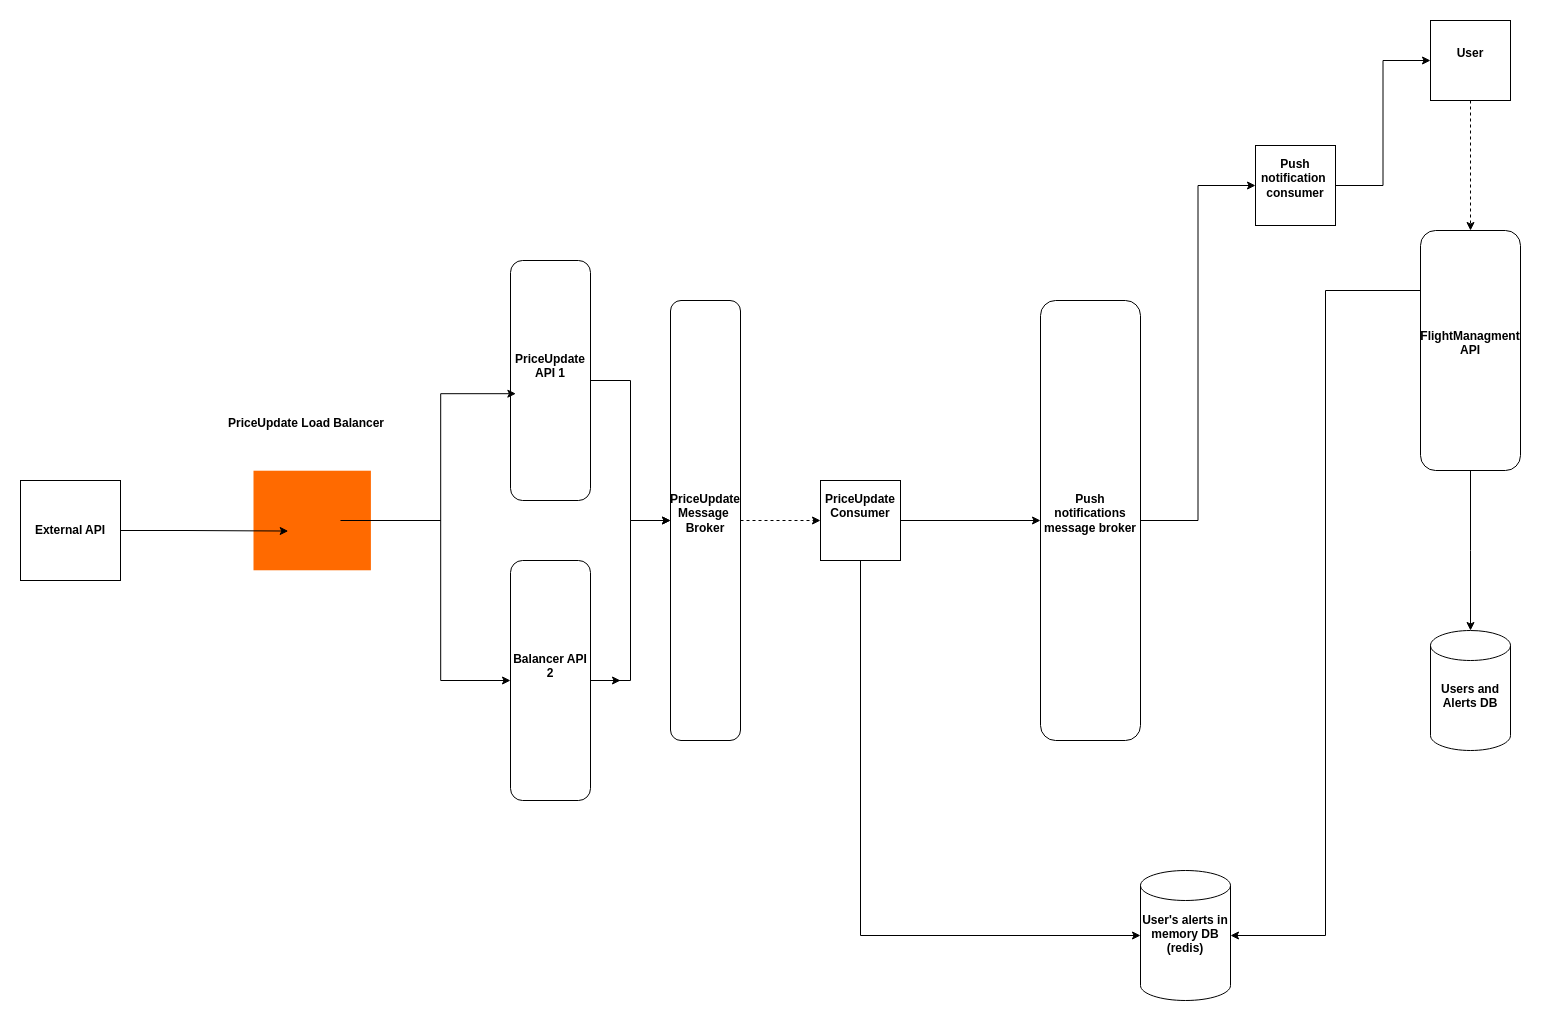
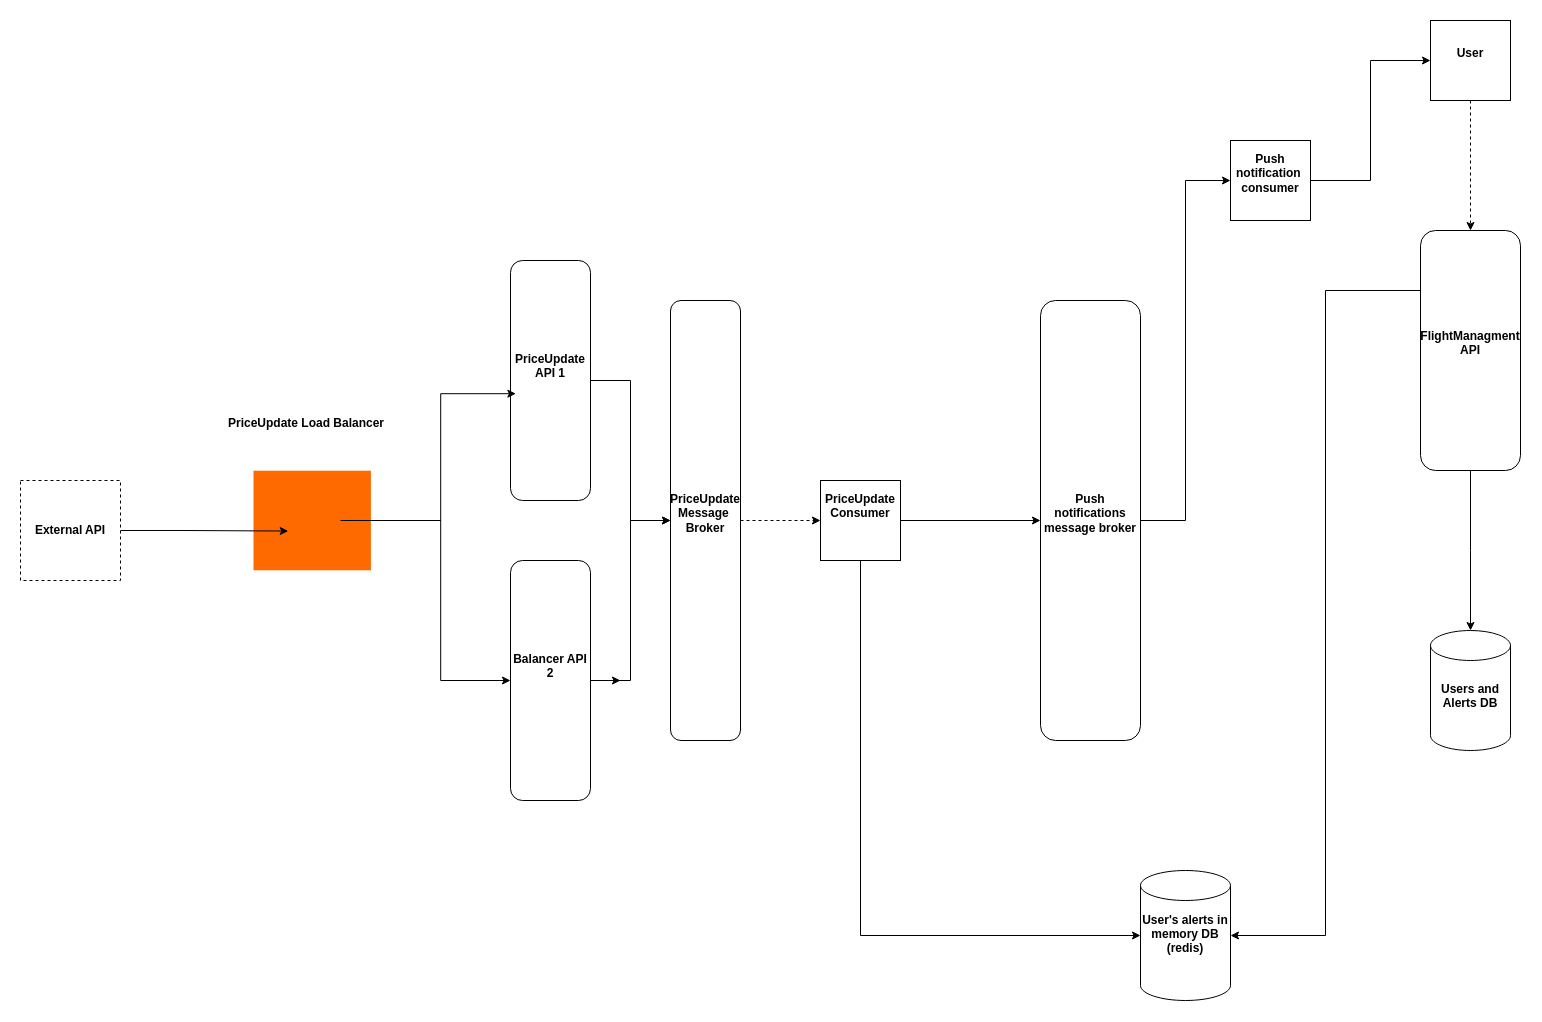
node "Push notification consumer": moved (1296, 186) -> (1271, 181)
node "External API": style solid -> dashed
